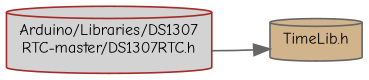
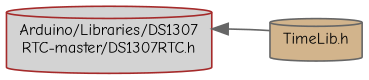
edge "Arduino/Libraries/DS1307 RTC-master/DS1307RTC.h" -> "TimeLib.h": reversed
